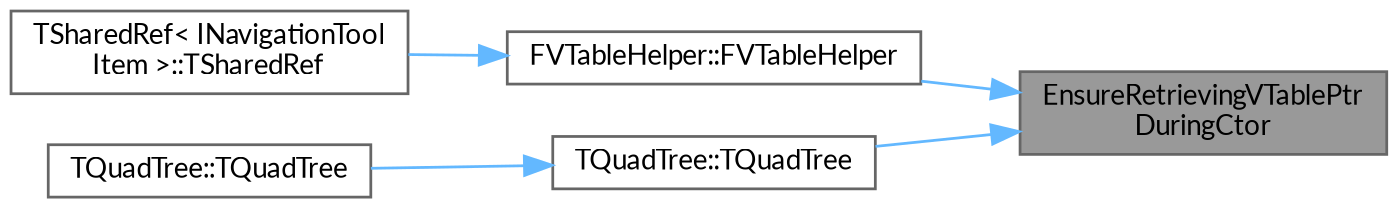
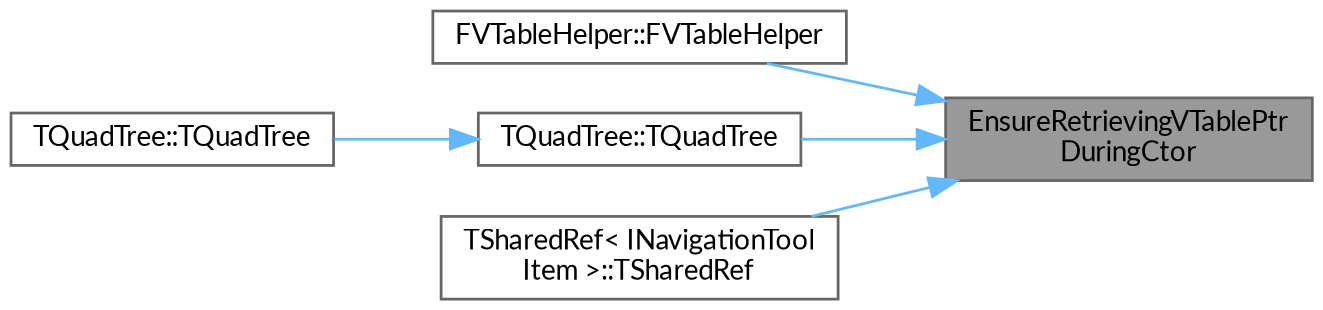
edge "TSharedRef< INavigationTool Item >::TSharedRef" -> "FVTableHelper::FVTableHelper": now "TSharedRef< INavigationTool Item >::TSharedRef" -> "EnsureRetrievingVTablePtr DuringCtor"
